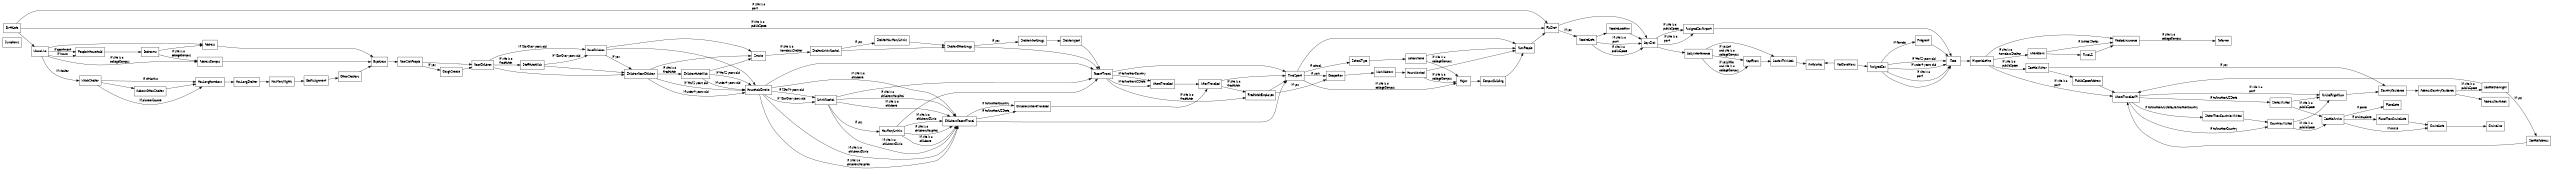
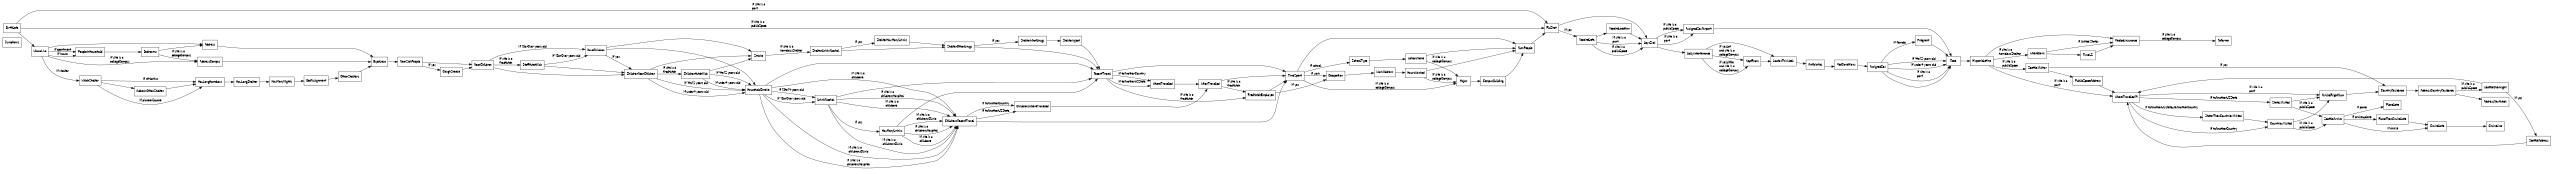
edge "MedConditions" -> "Antibiotics": reversed
